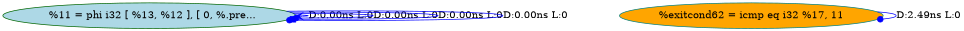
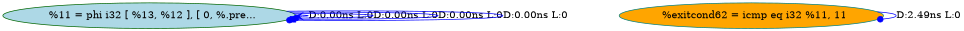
node "%exitcond62 = icmp eq i32 %17, 11": label "%exitcond62 = icmp eq i32 %17, 11" -> "%exitcond62 = icmp eq i32 %11, 11"
